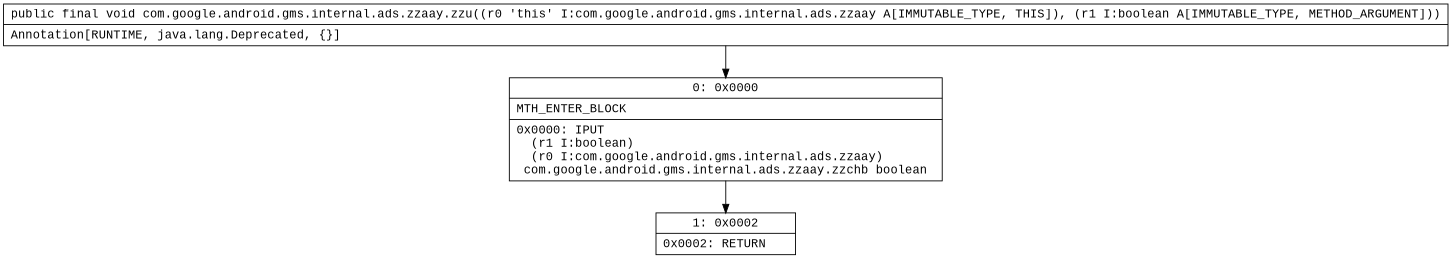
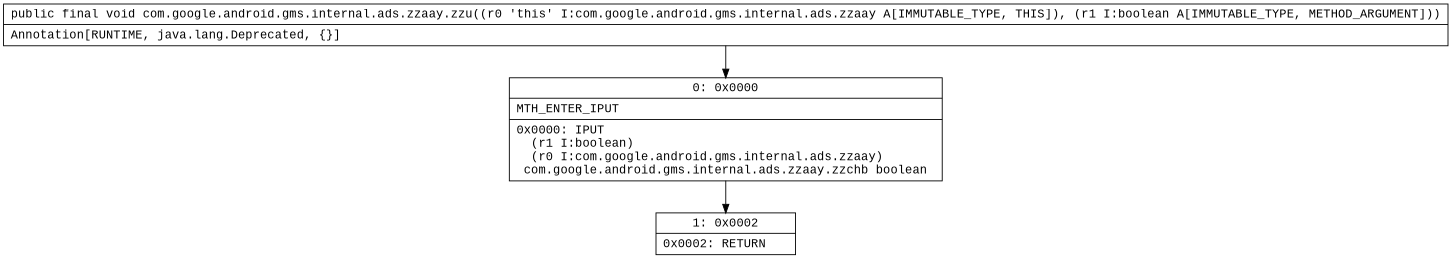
node "0: 0x0000": text "MTH_ENTER_BLOCK" -> "MTH_ENTER_IPUT"
